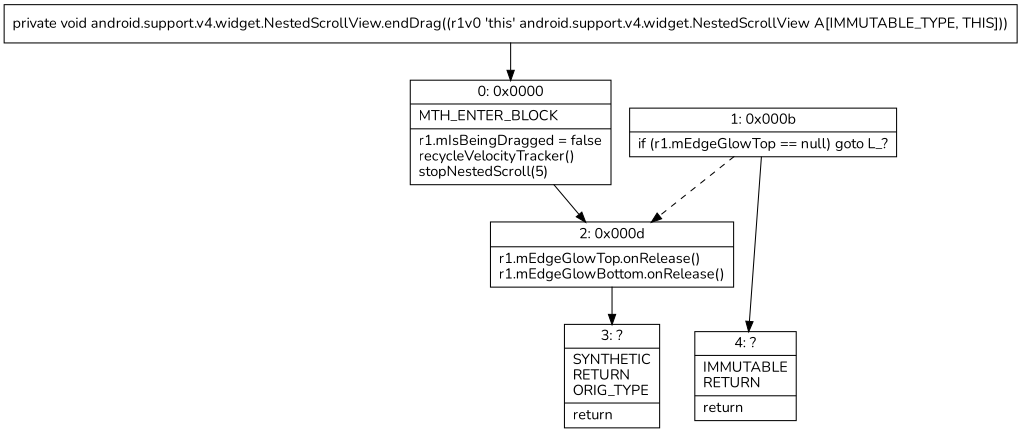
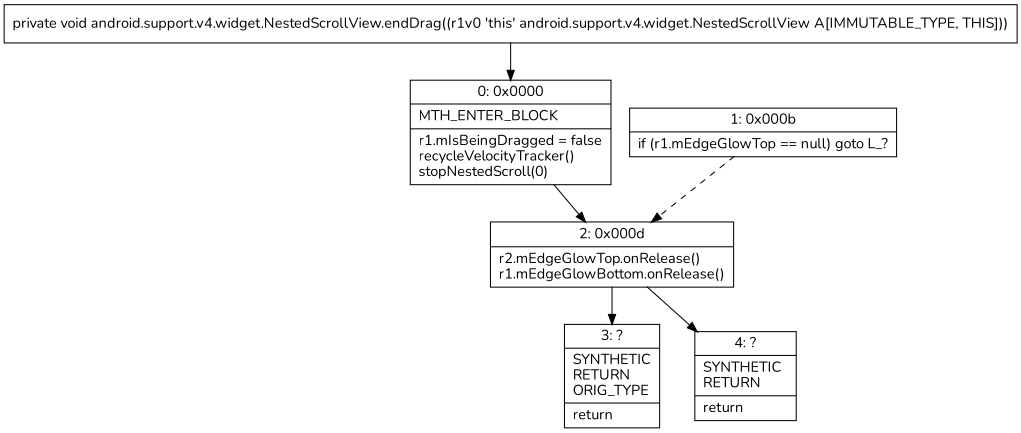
node "0: 0x0000": text "stopNestedScroll(5)" -> "stopNestedScroll(0)"
edge "1: 0x000b" -> "4: ?": now "2: 0x000d" -> "4: ?"
node "2: 0x000d": text "r1.mEdgeGlowTop.onRelease()" -> "r2.mEdgeGlowTop.onRelease()"
node "4: ?": text "IMMUTABLE" -> "SYNTHETIC"
